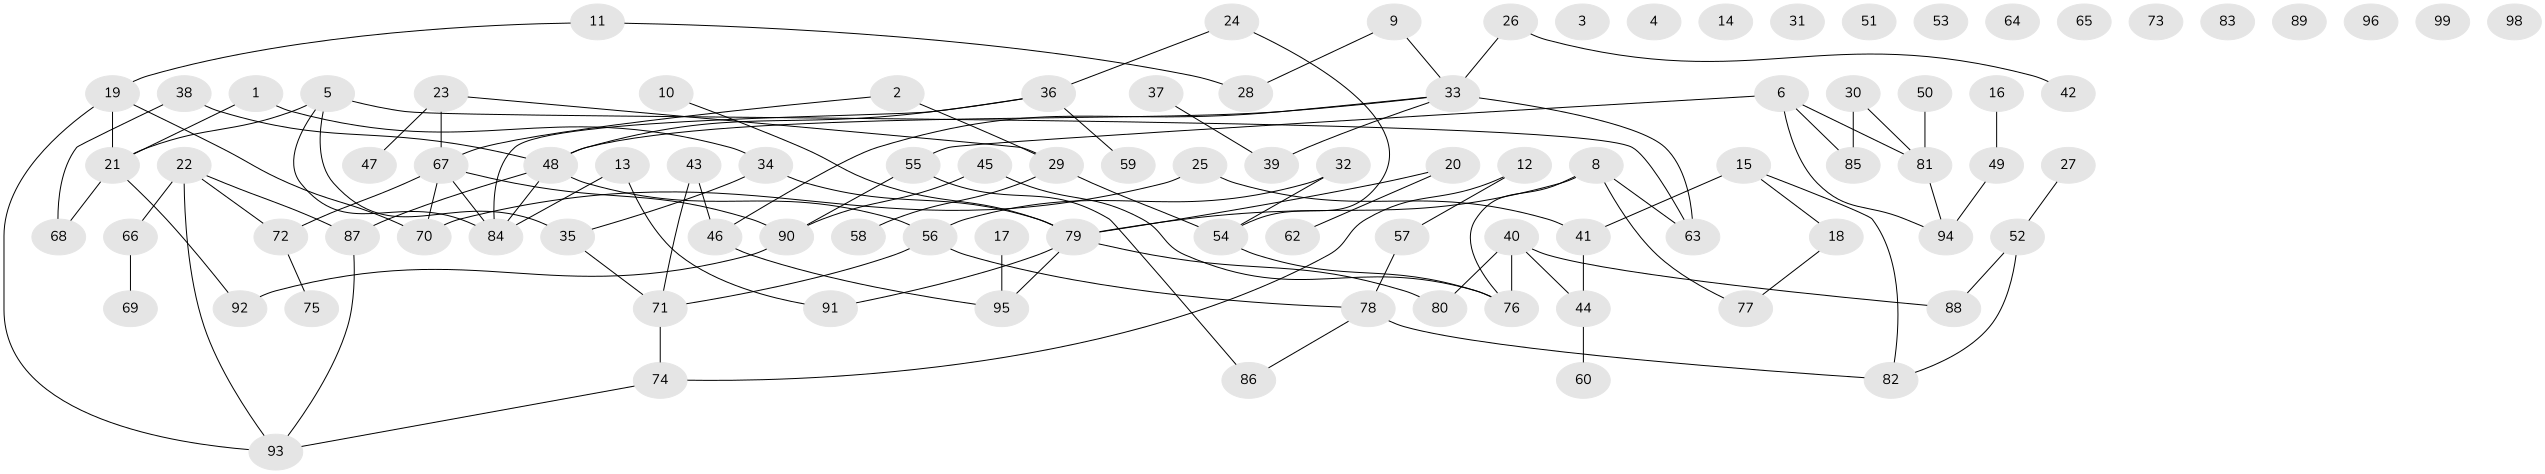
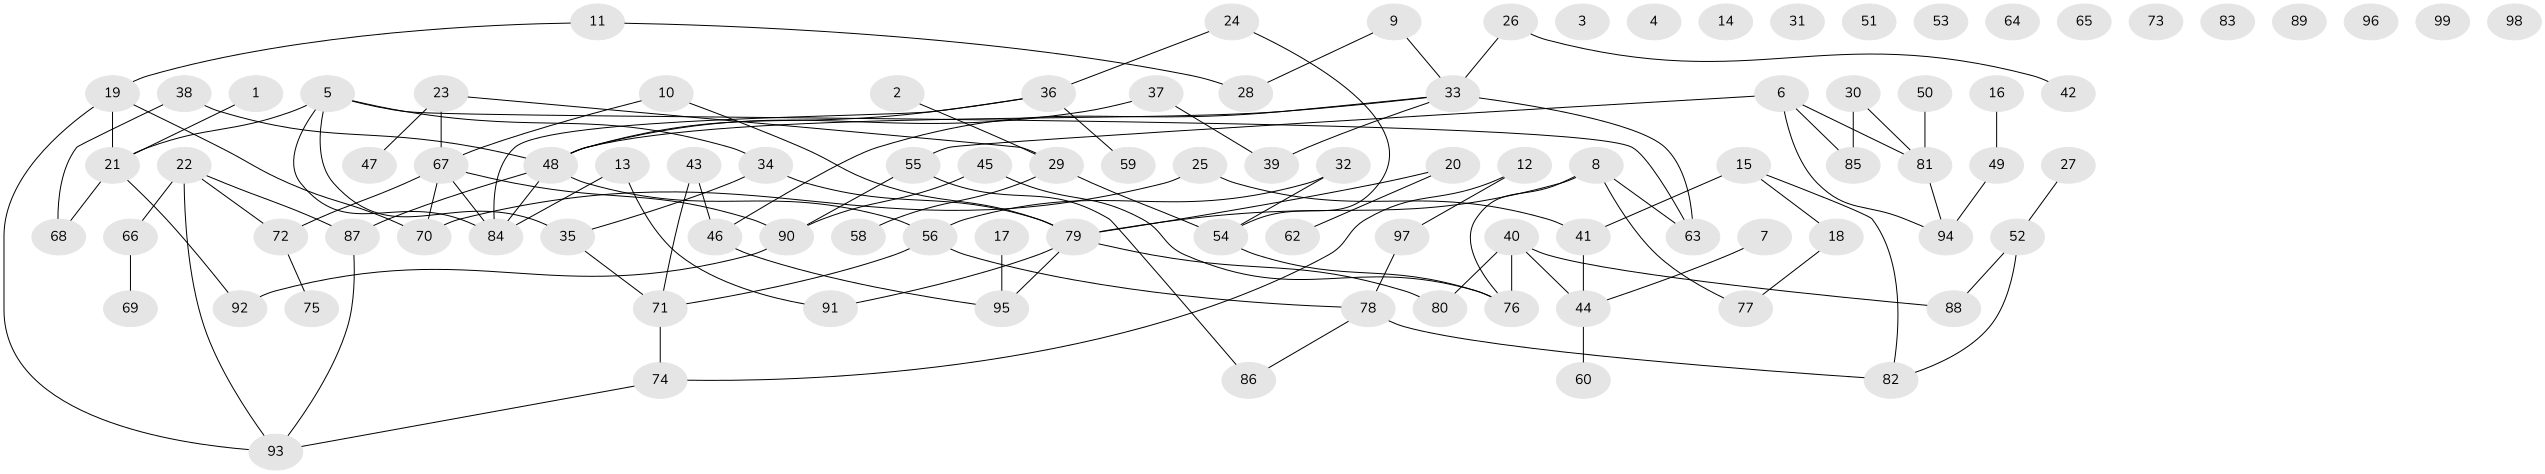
edge "2" -- "67": now "10" -- "67"
edge "37" -- "48": added
edge "1" -- "34": now "5" -- "34"
node "57": label "57" -> "97"
node "7": added
